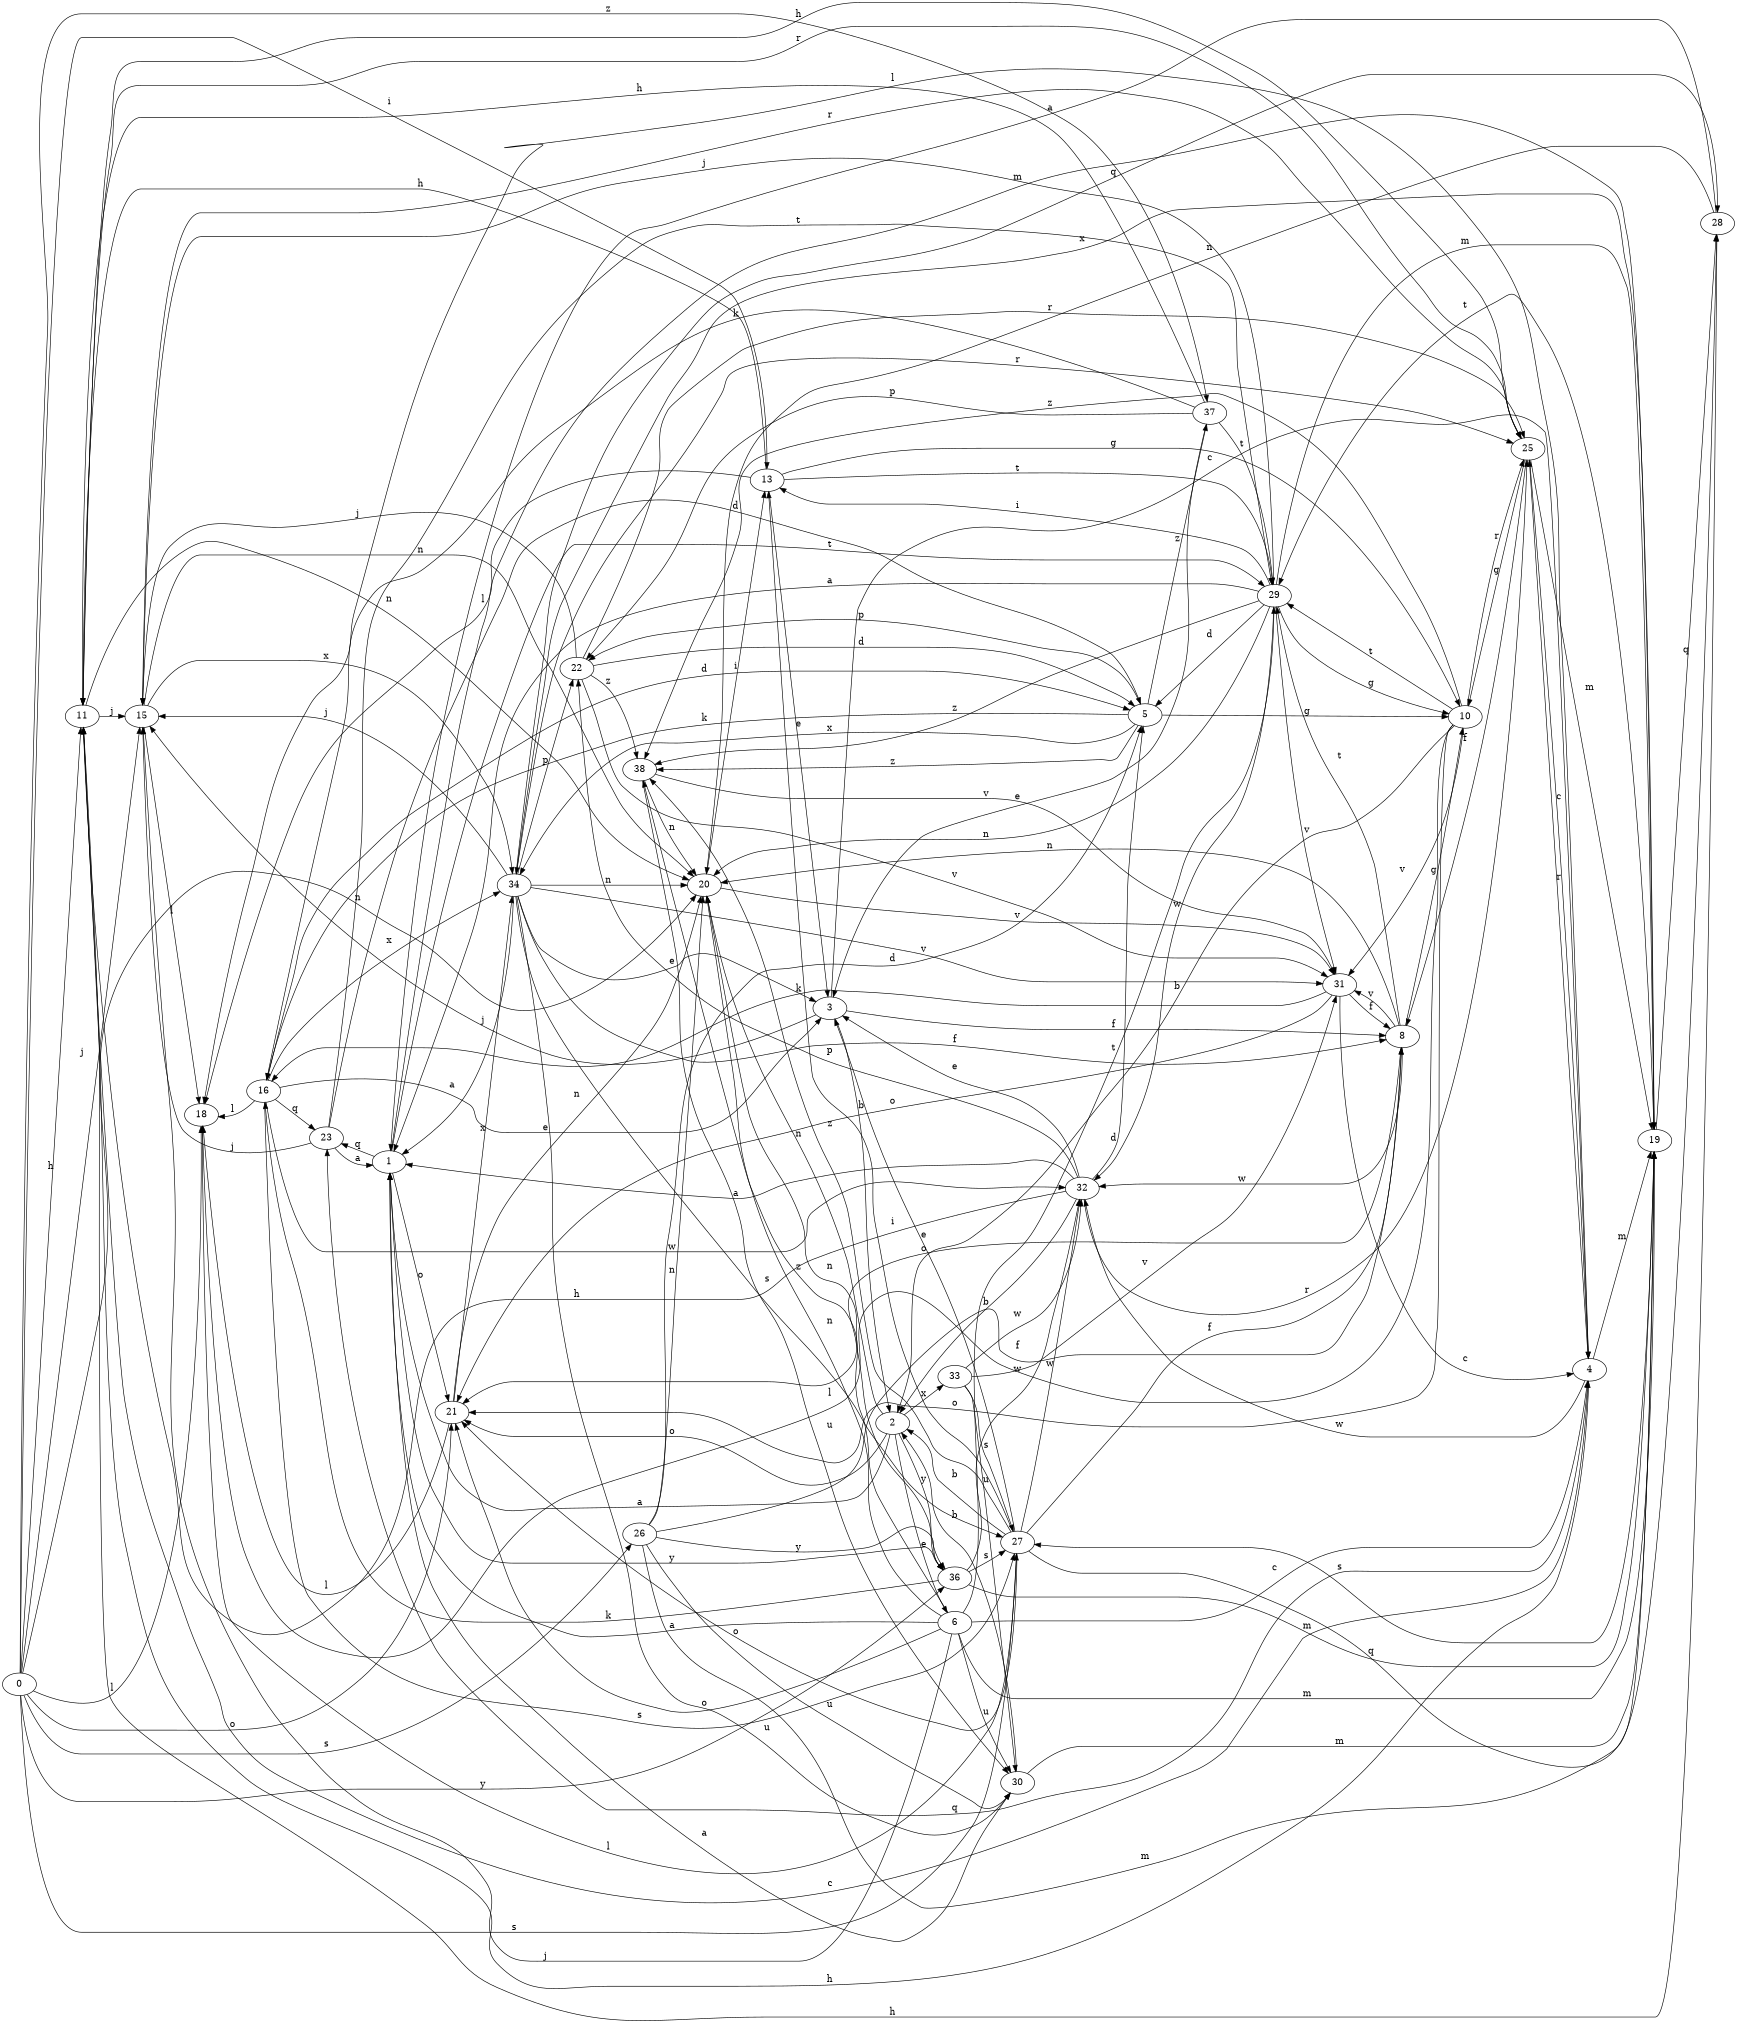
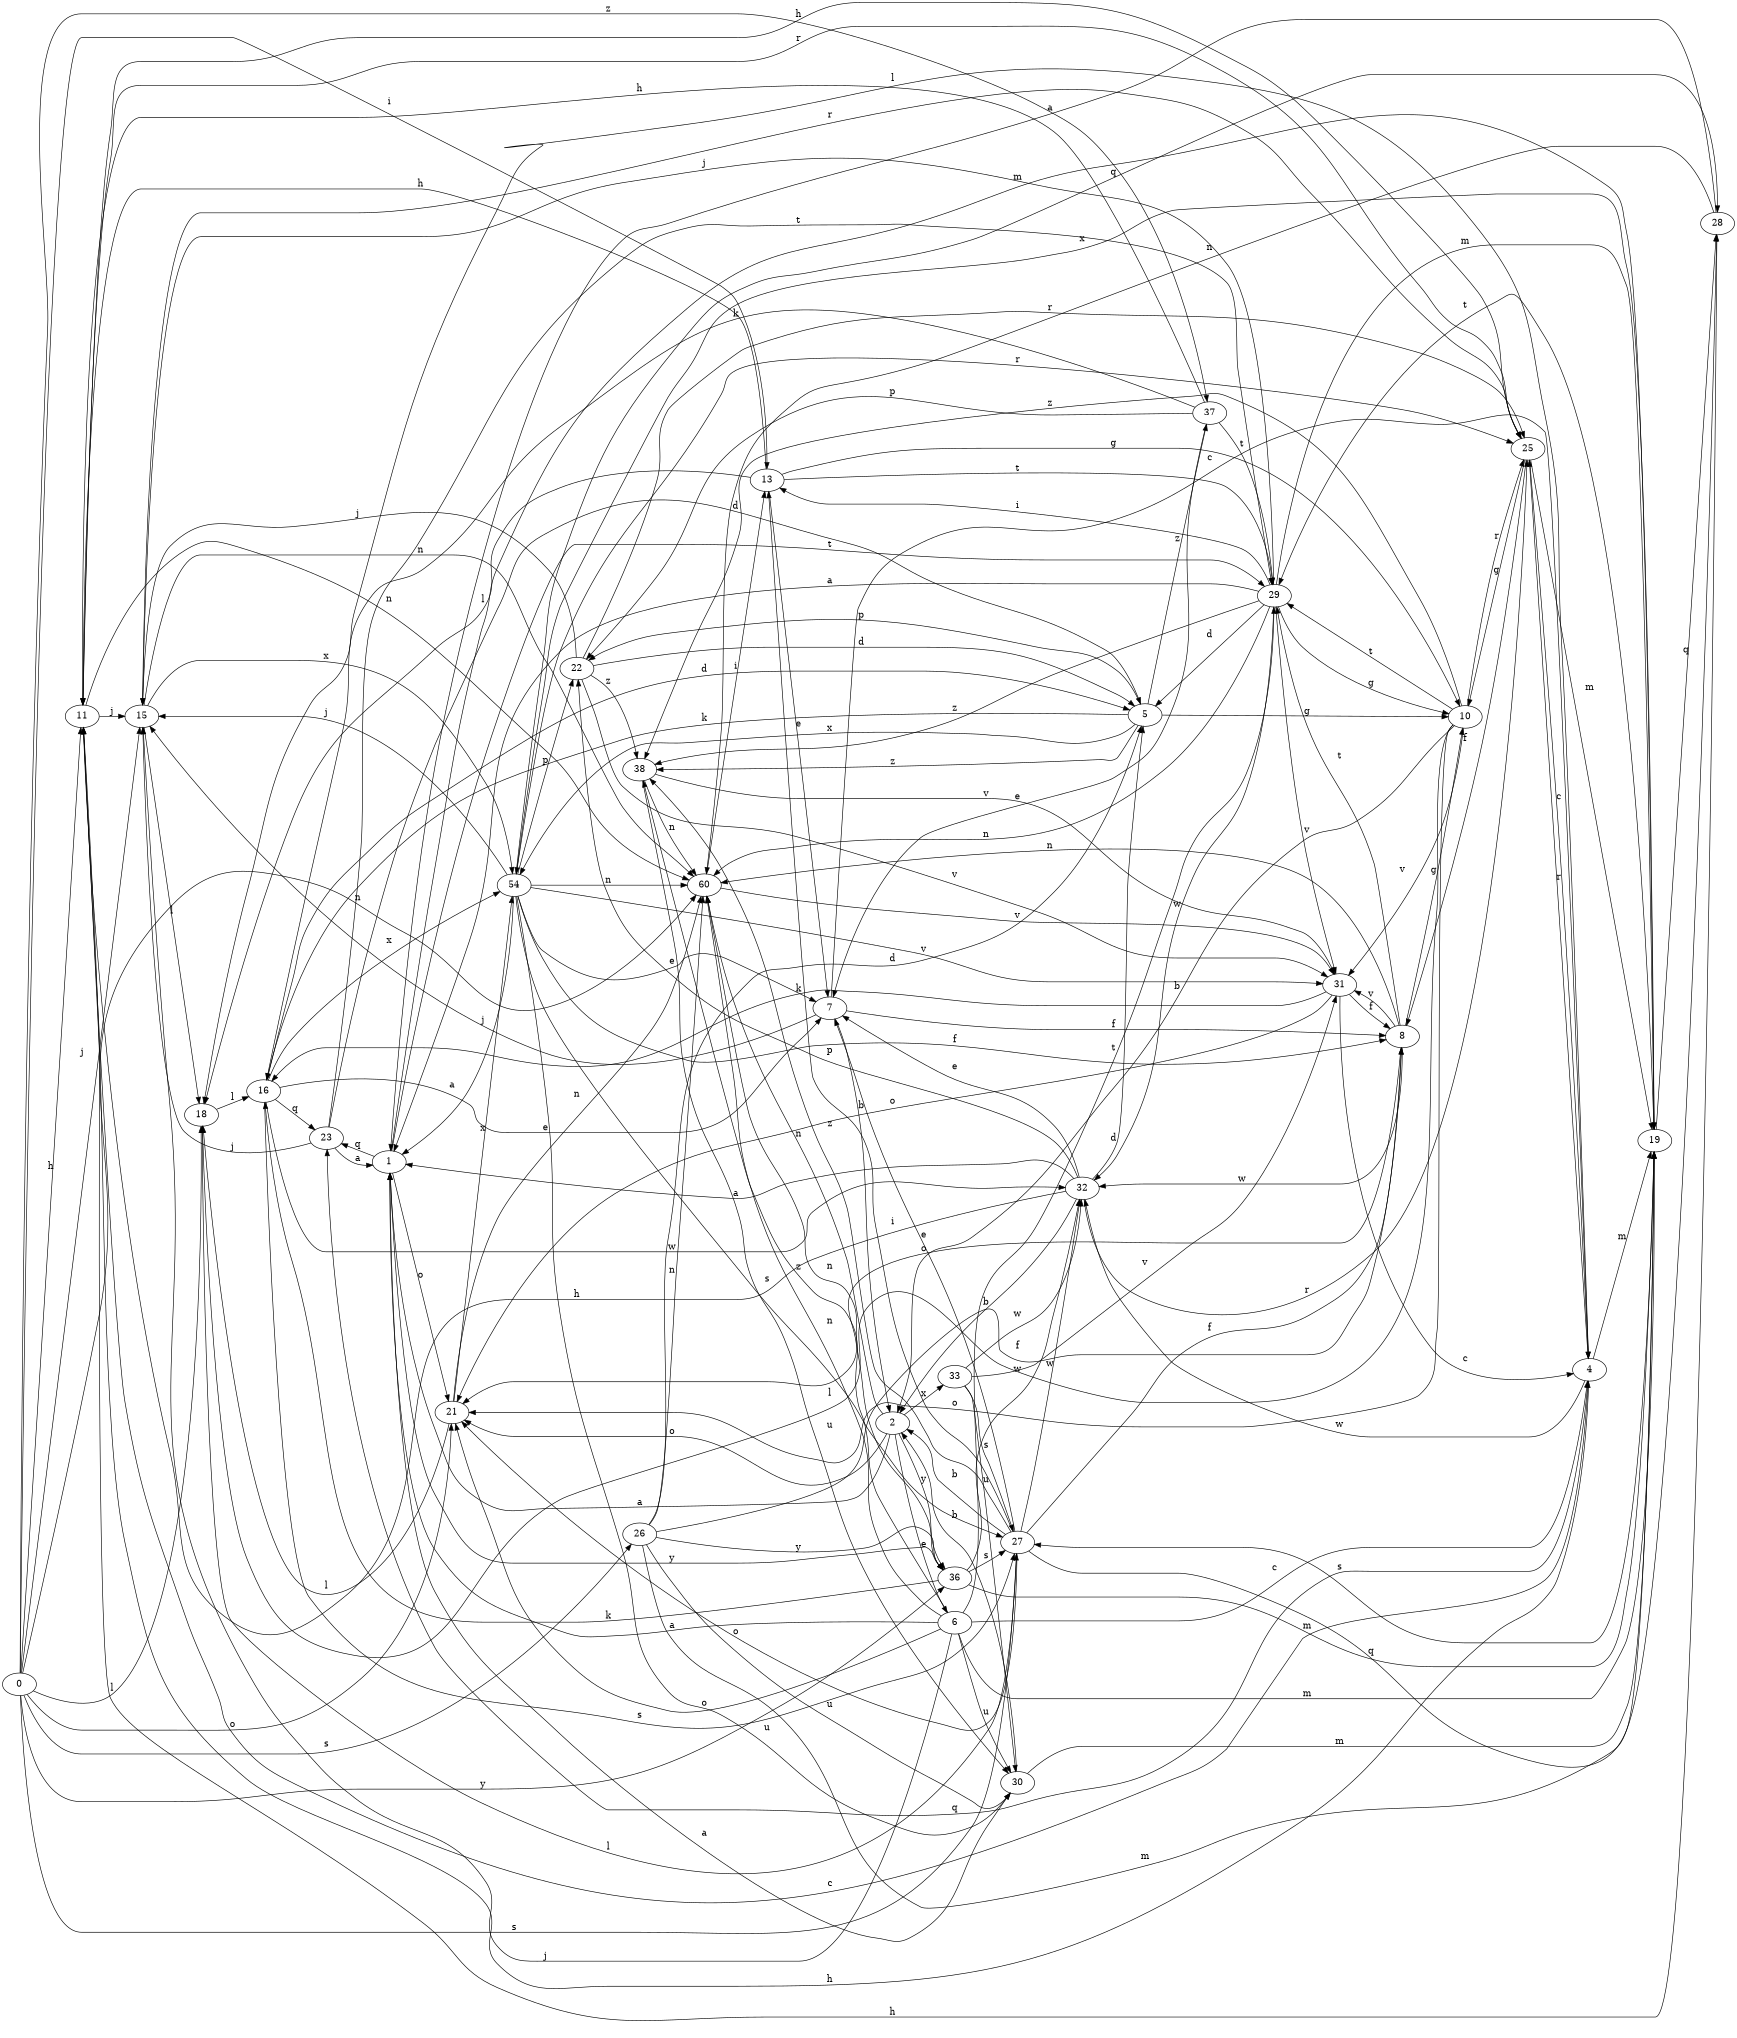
node "34": label "34" -> "54"
node "20": label "20" -> "60"
node "3": label "3" -> "7"
edge "16" -> "18": reversed
